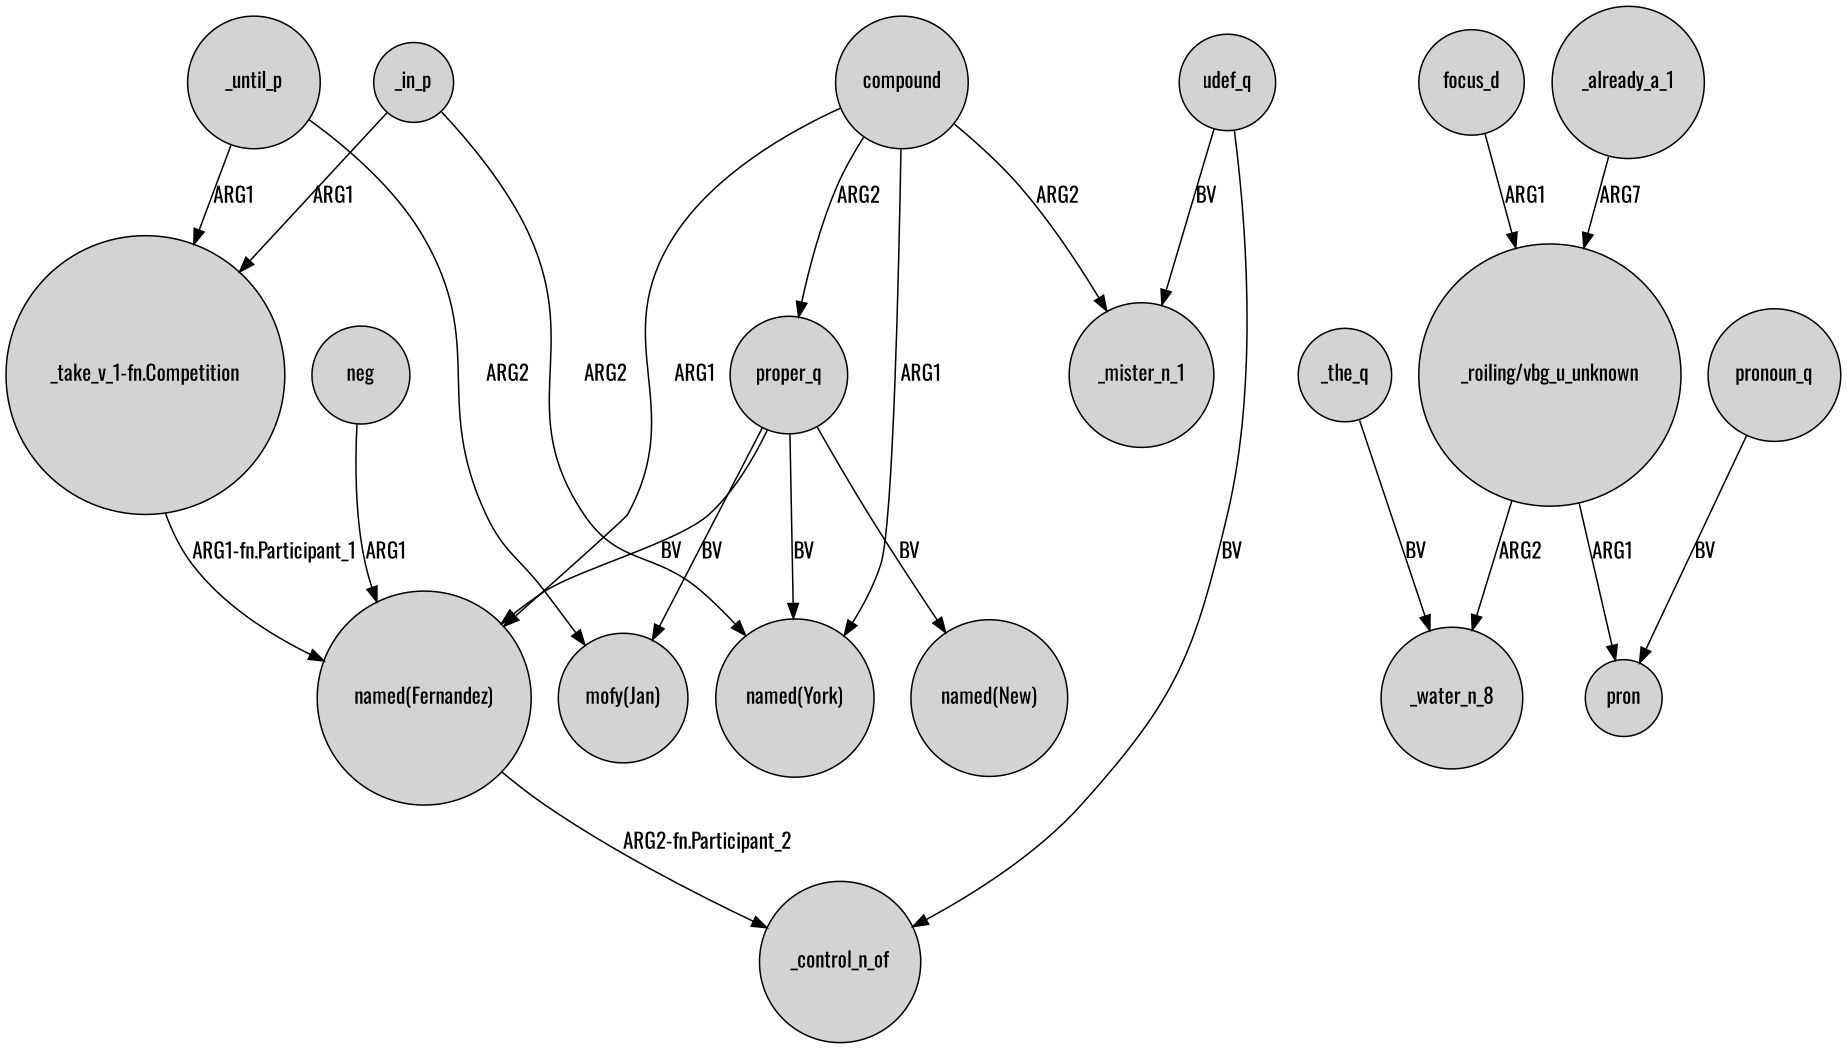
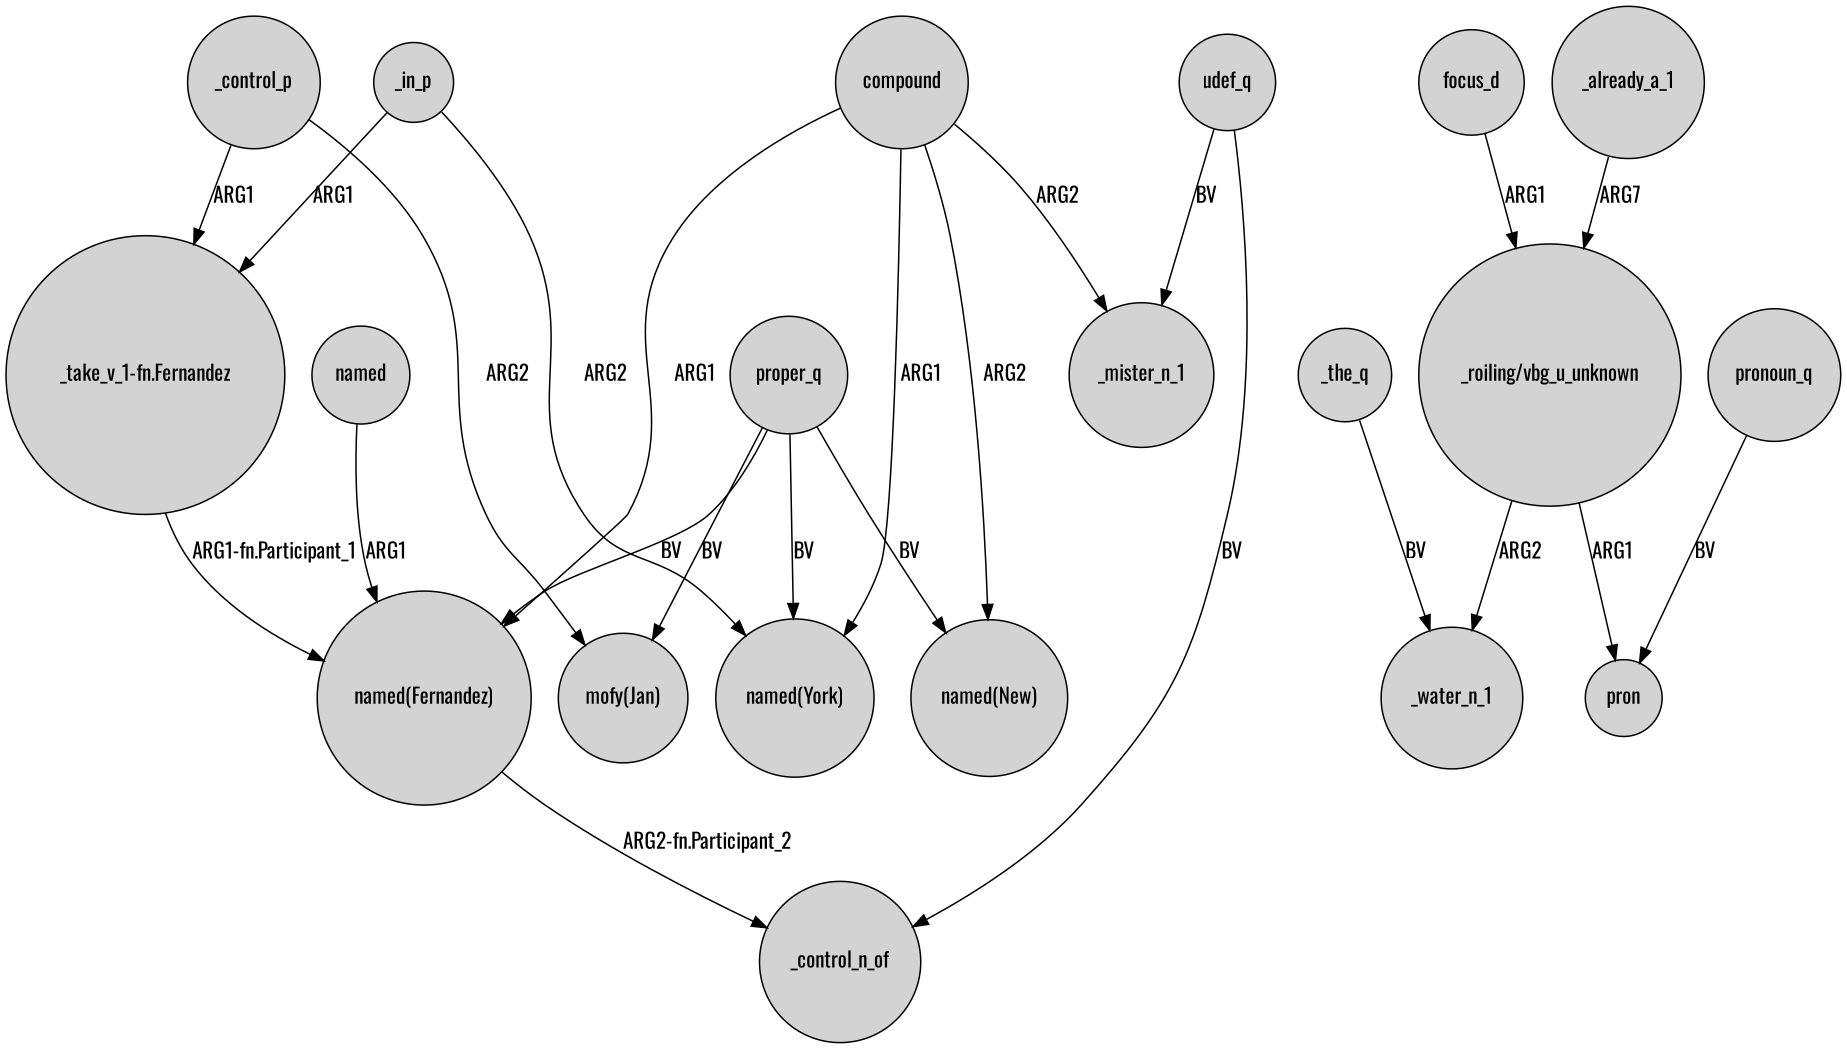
node "_until_p": label "_until_p" -> "_control_p"
edge "compound" -> "proper_q": now "compound" -> "named(New)"
node "_take_v_1-fn.Competition": label "_take_v_1-fn.Competition" -> "_take_v_1-fn.Fernandez"
node "neg": label "neg" -> "named"
node "_water_n_8": label "_water_n_8" -> "_water_n_1"
